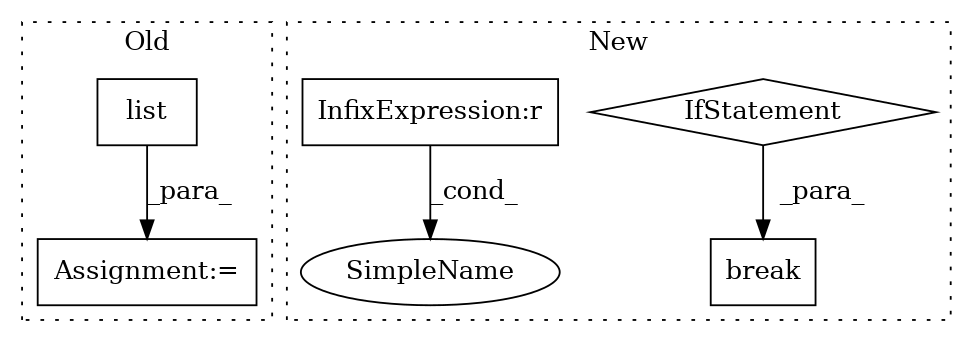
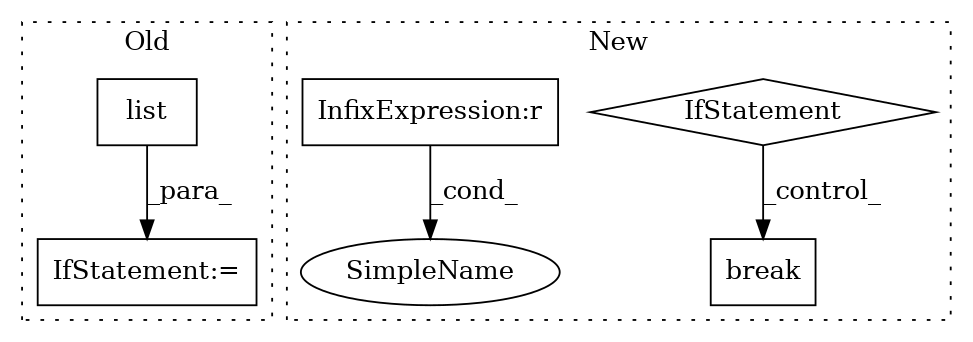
edge "IfStatement" -> "break": label "_para_" -> "_control_"
node "Assignment:=": label "Assignment:=" -> "IfStatement:="
